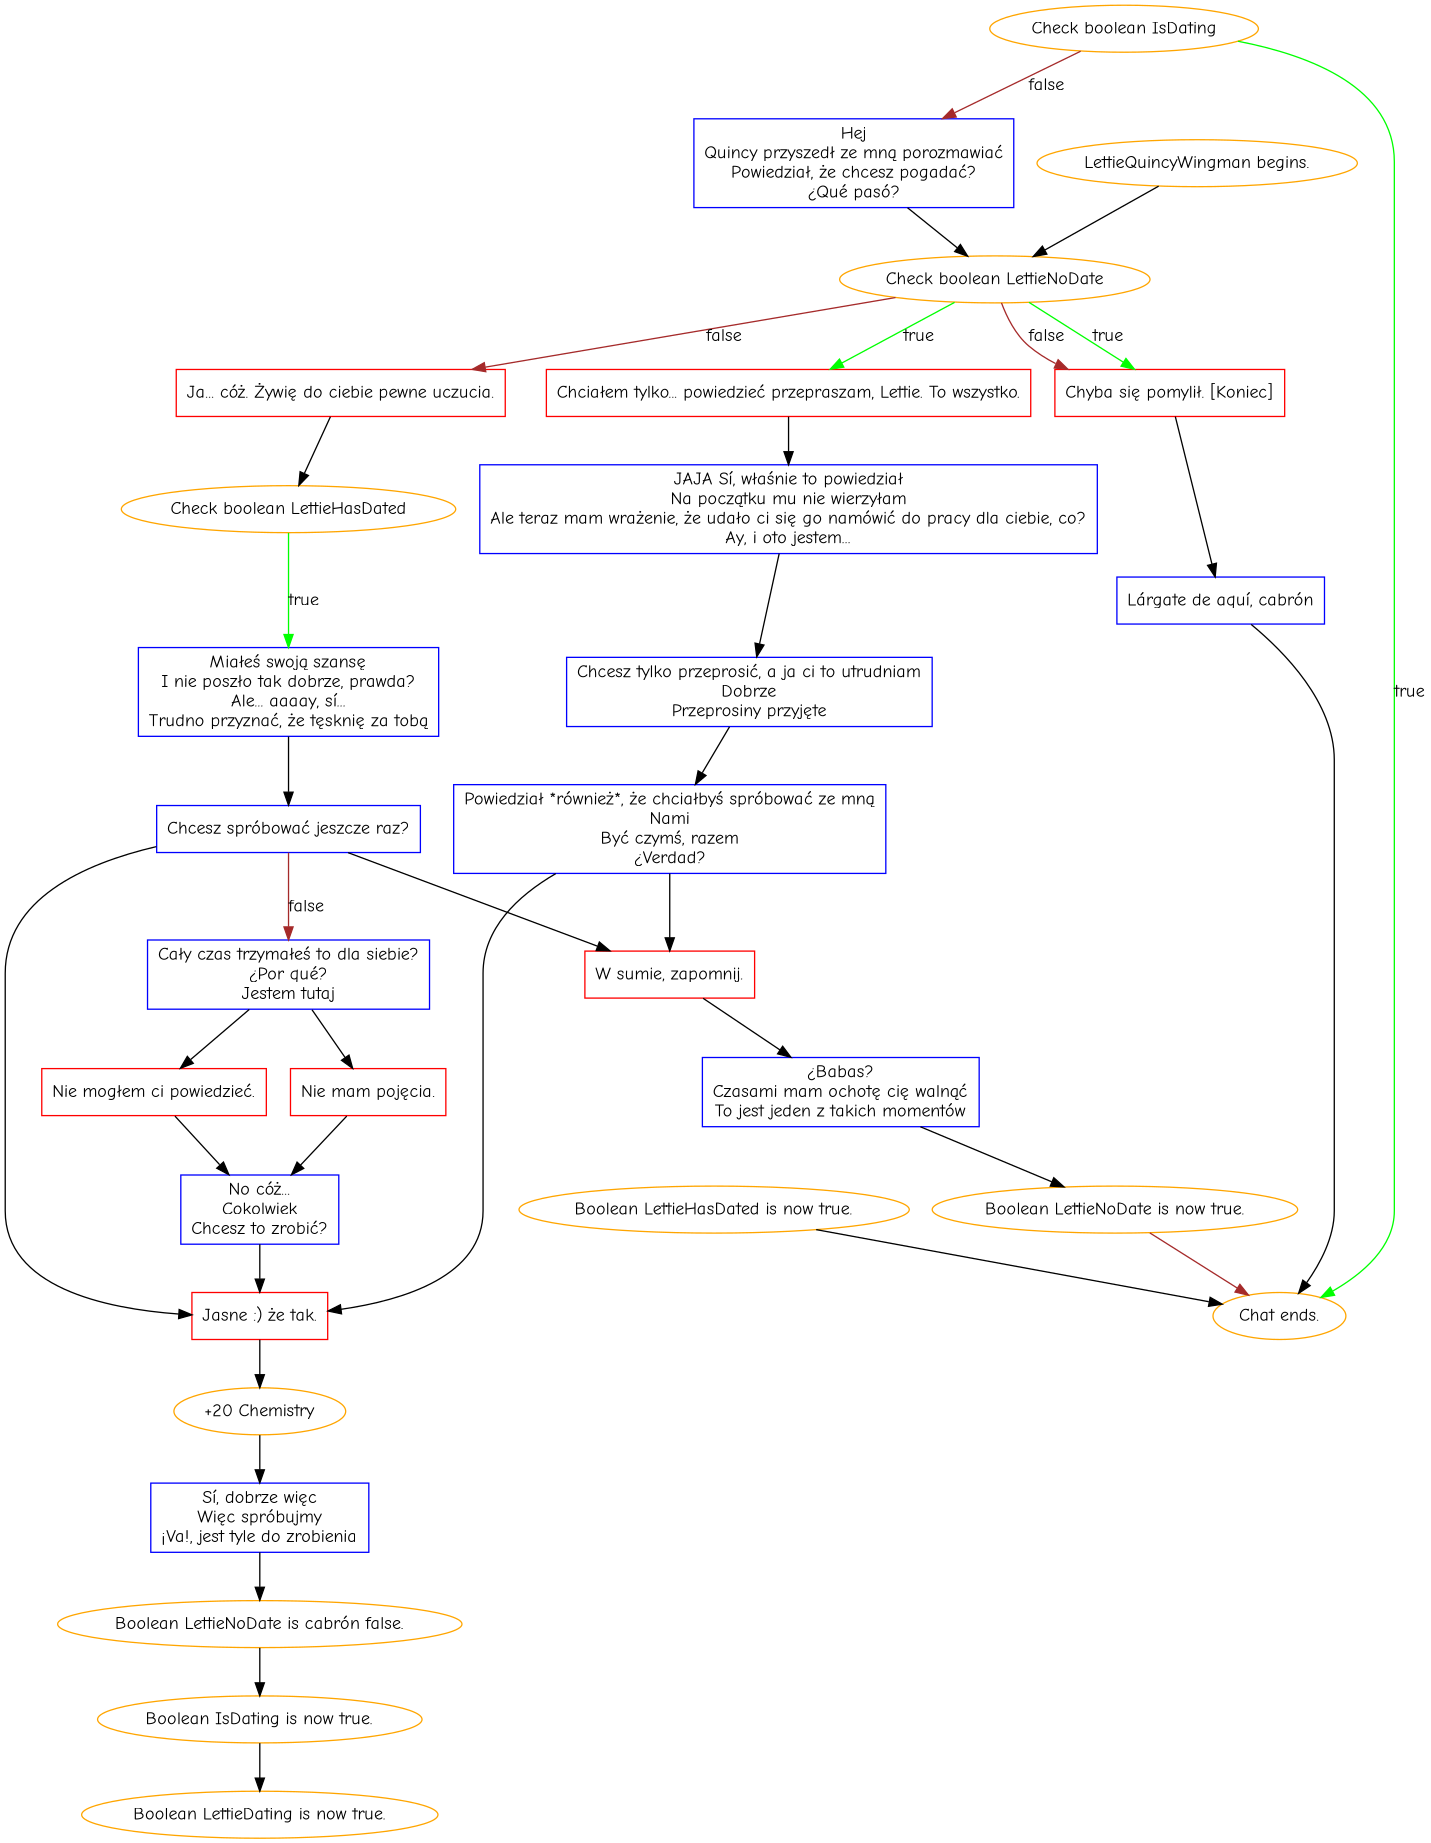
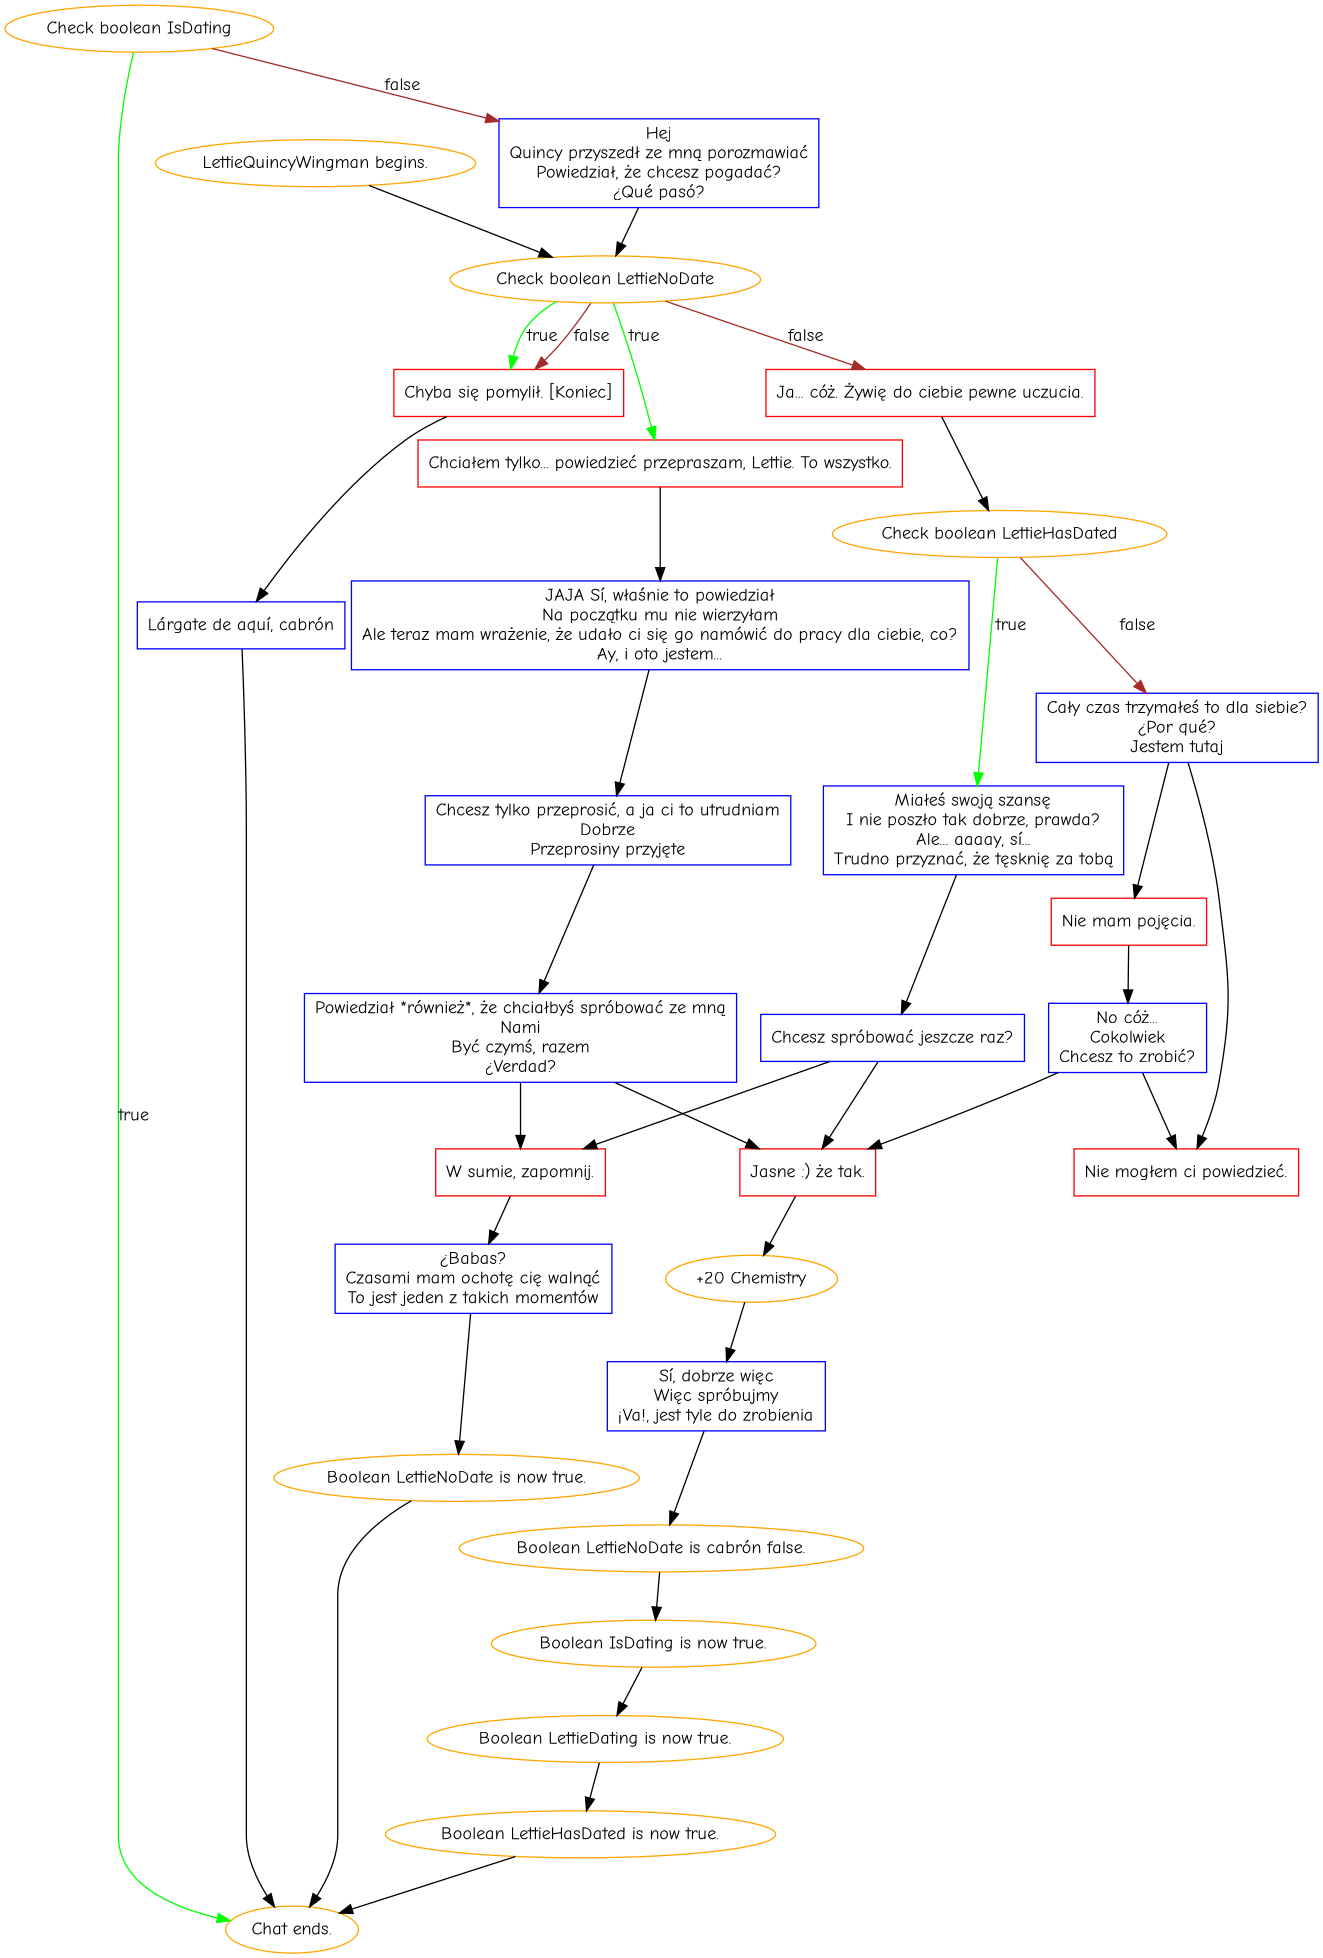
edge "Chcesz spróbować jeszcze raz?" -> "Cały czas trzymałeś to dla siebie? ¿Por qué? Jestem tutaj": now "Check boolean LettieHasDated" -> "Cały czas trzymałeś to dla siebie? ¿Por qué? Jestem tutaj"
edge "Nie mogłem ci powiedzieć." -> "No cóż... Cokolwiek Chcesz to zrobić?": reversed
edge "Boolean LettieNoDate is now true." -> "Chat ends.": color brown -> black
edge "Boolean LettieDating is now true." -> "Boolean LettieHasDated is now true.": added
